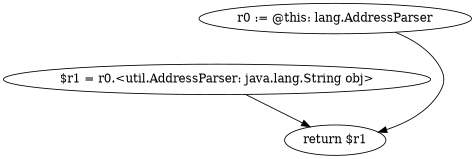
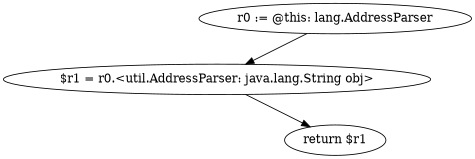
edge "r0 := @this: lang.AddressParser" -> "return $r1": now "r0 := @this: lang.AddressParser" -> "$r1 = r0.<util.AddressParser: java.lang.String obj>"
